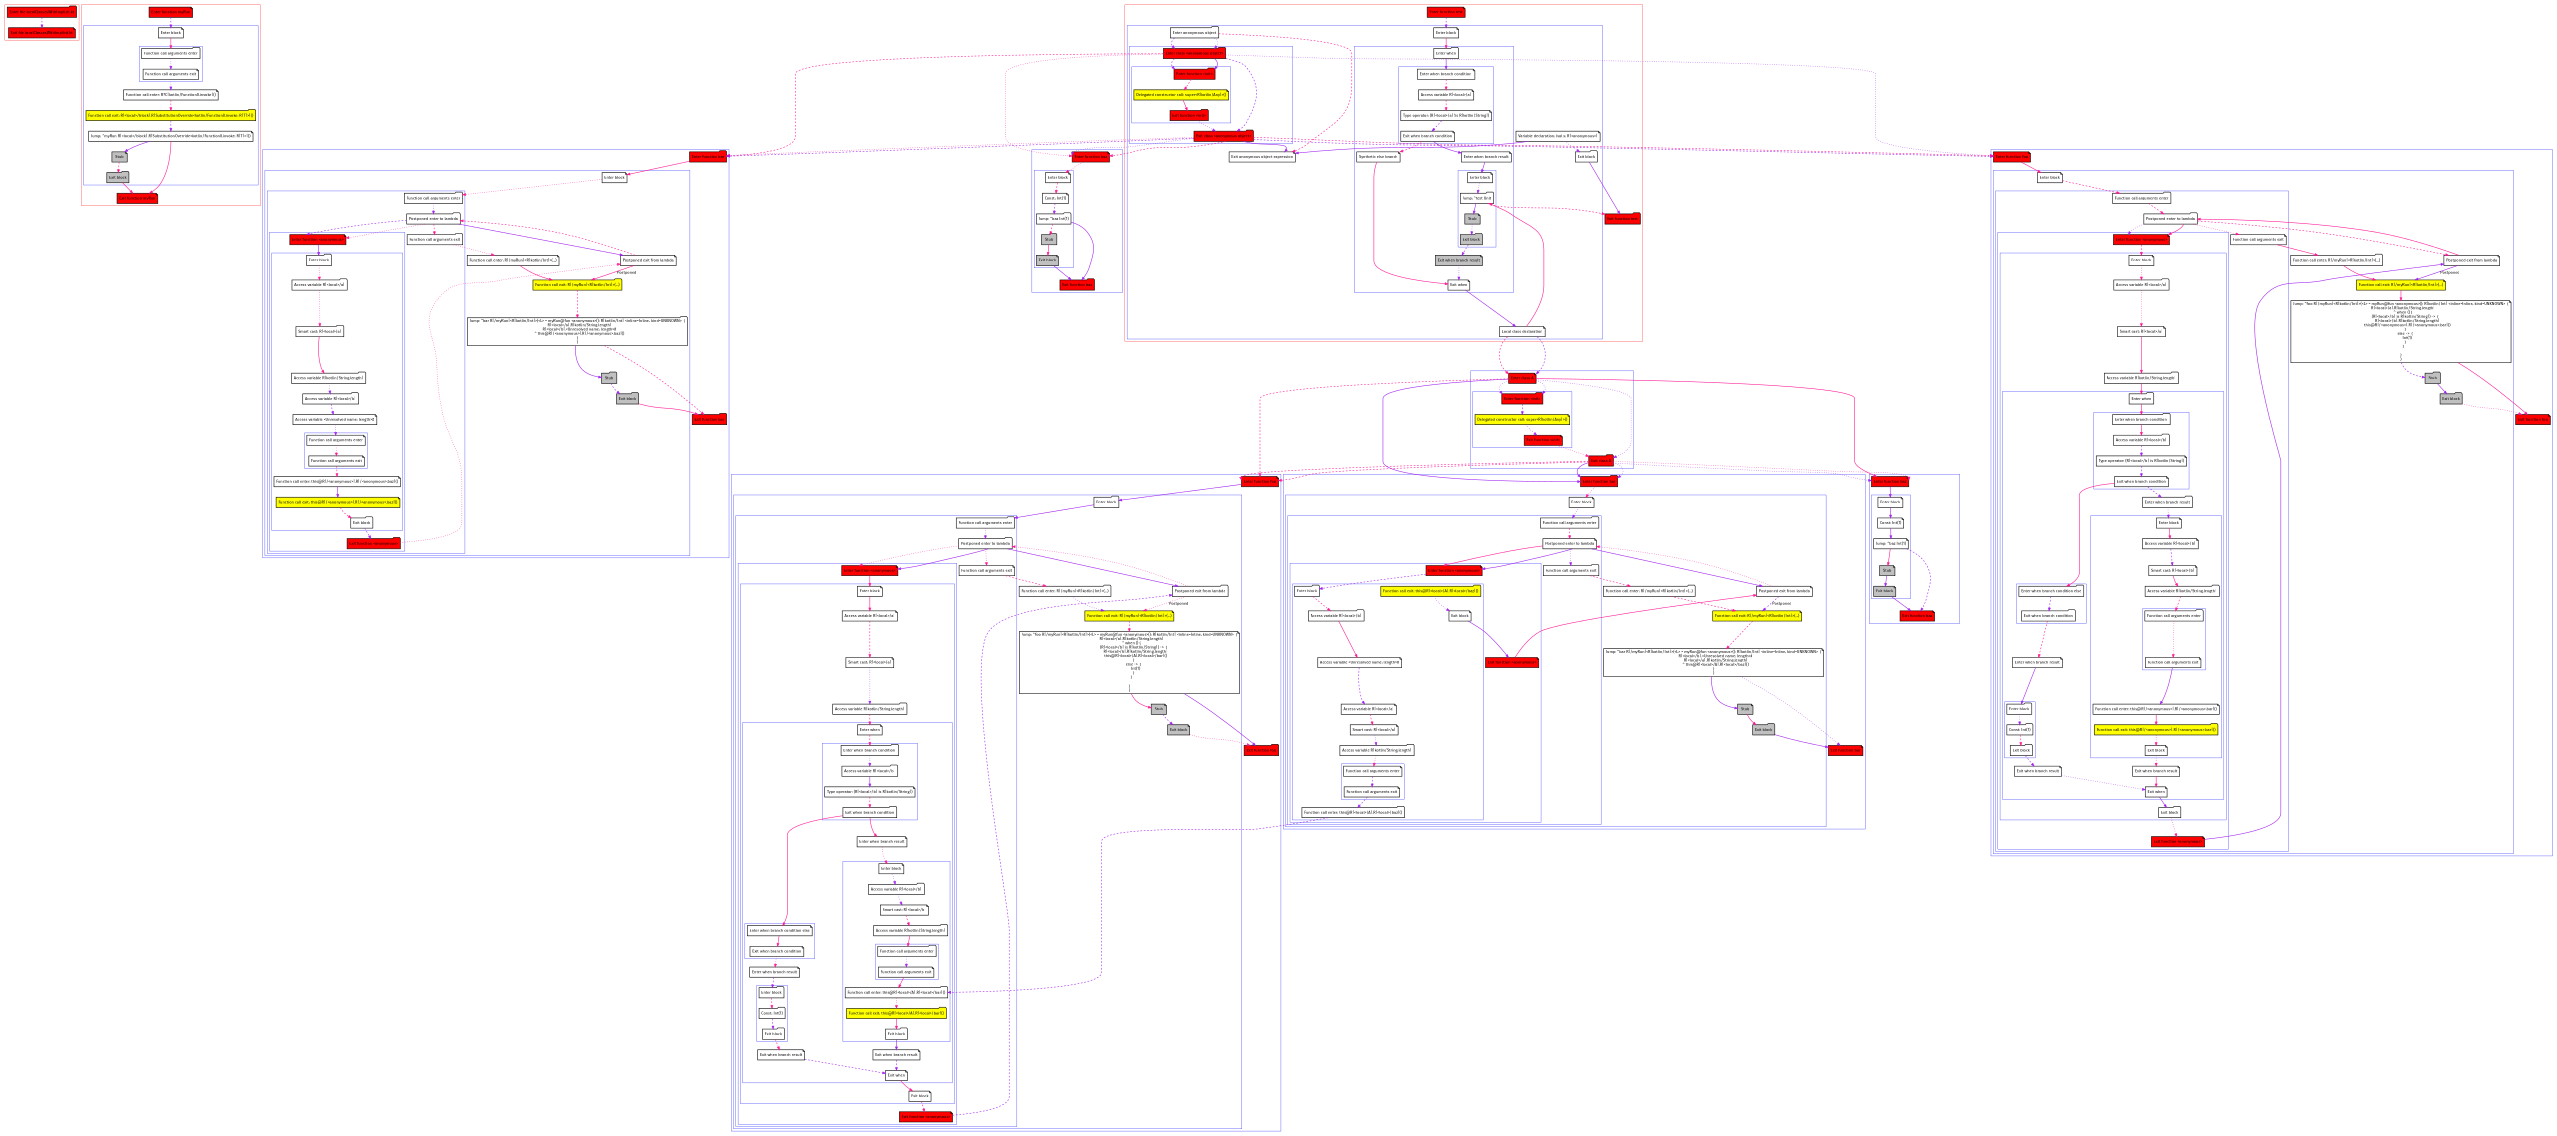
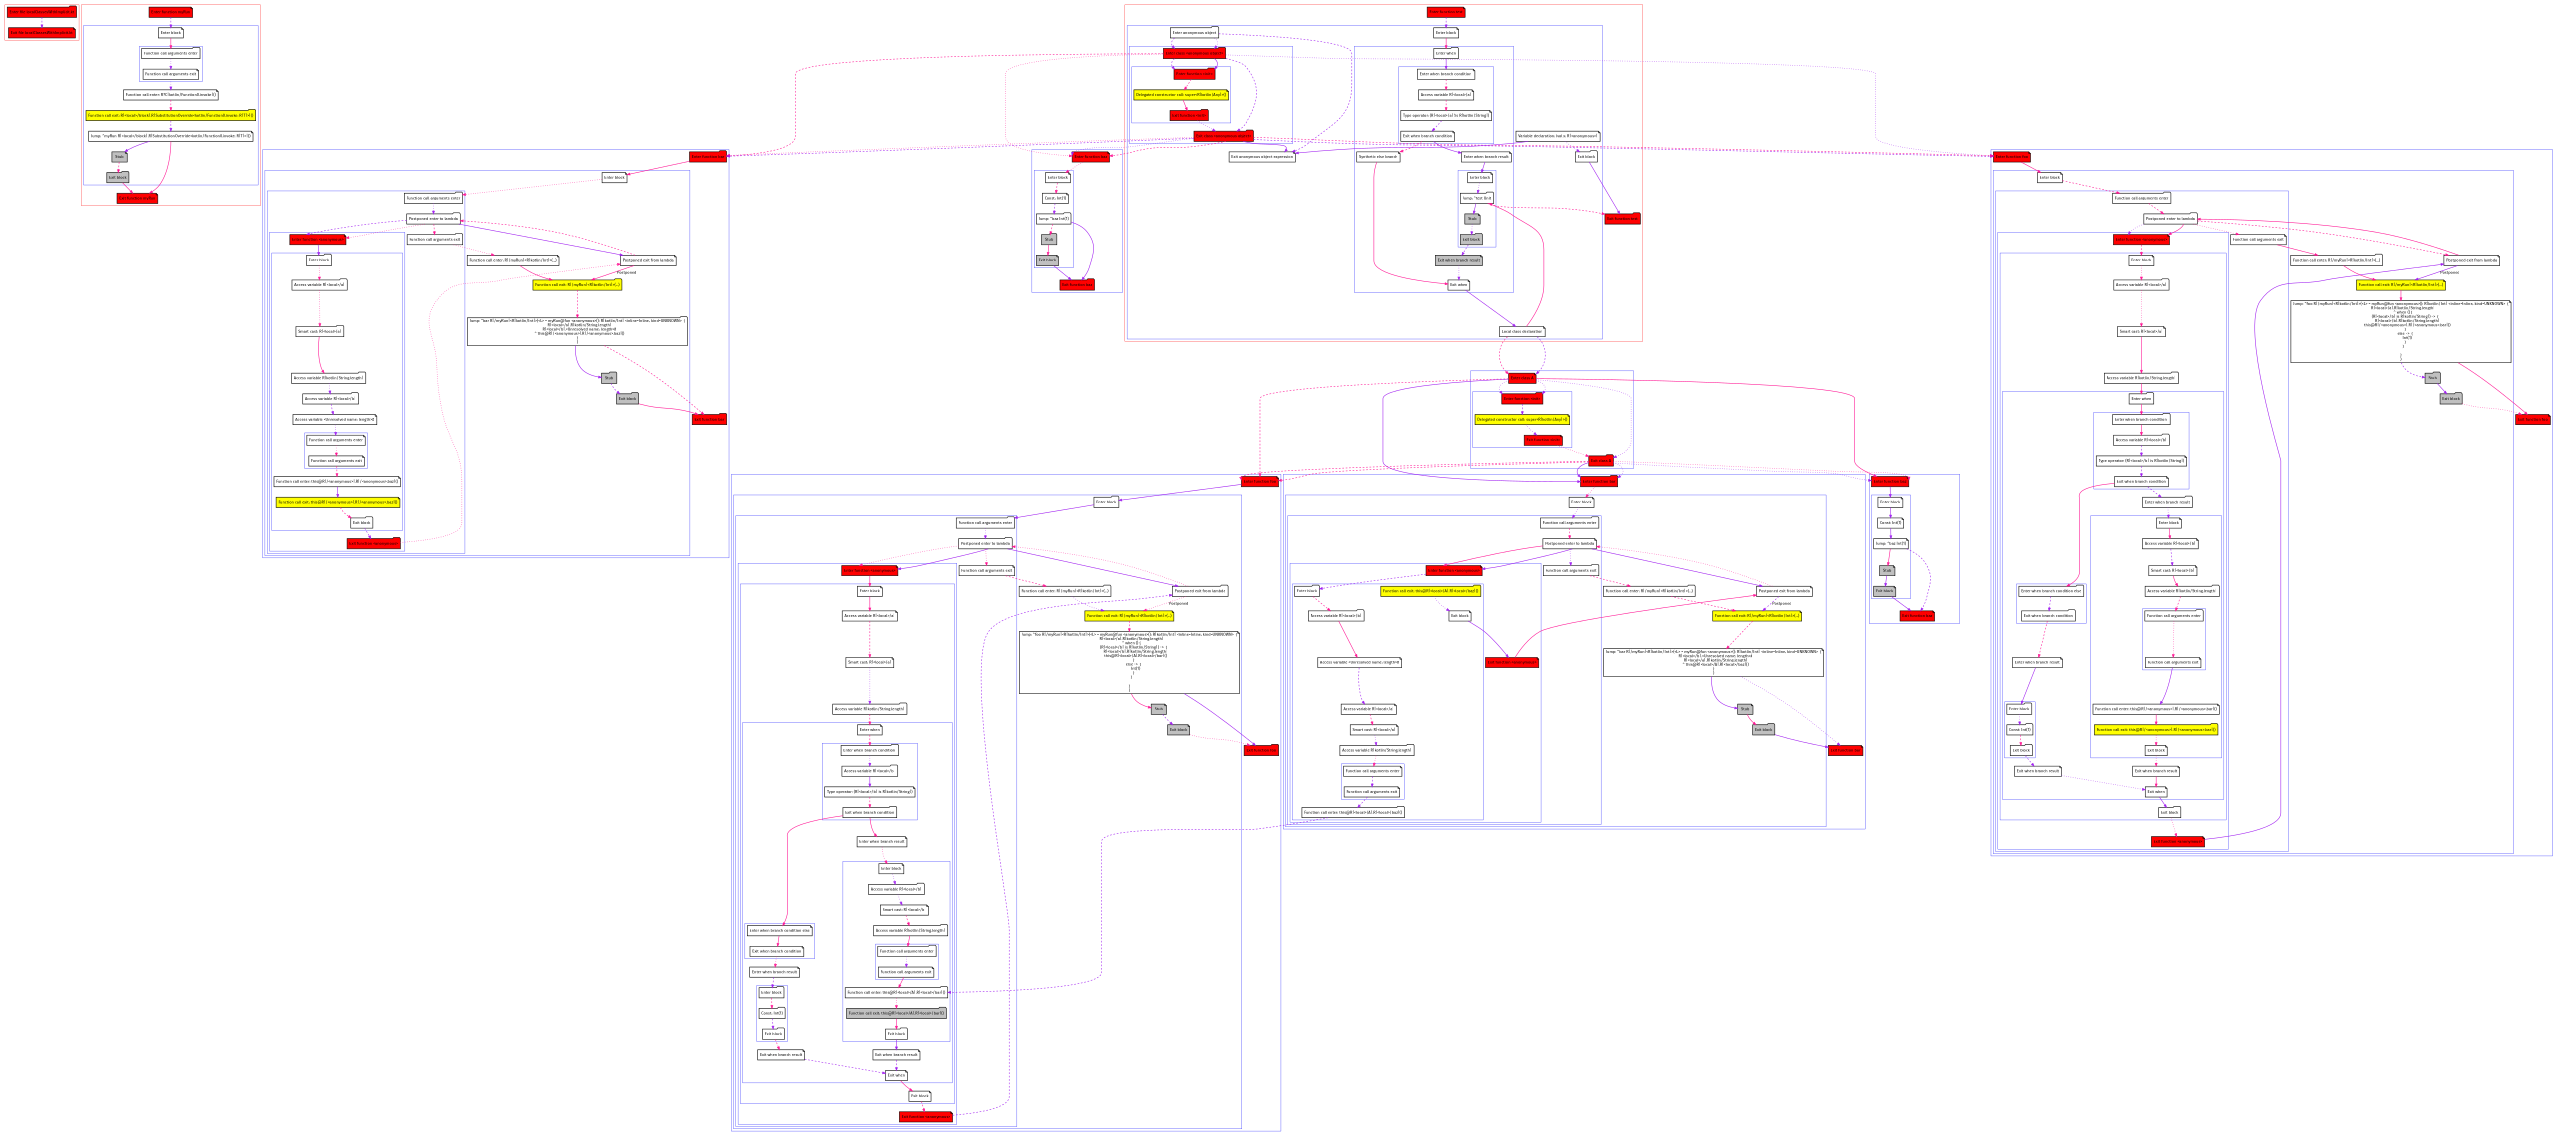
edge "Enter anonymous object" -> "Exit anonymous object expression": color deeppink -> purple
node "Function call exit: this@R|<local>/A|.R|<local>/bar|()": fillcolor yellow -> gray
